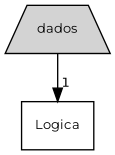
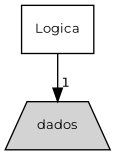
edge "dados" -> "Logica": reversed
